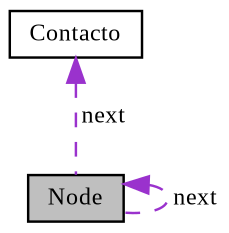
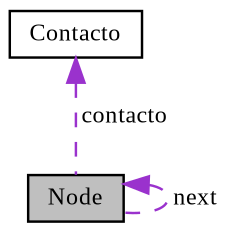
edge "Node" -> "Contacto": label " next" -> " contacto"
